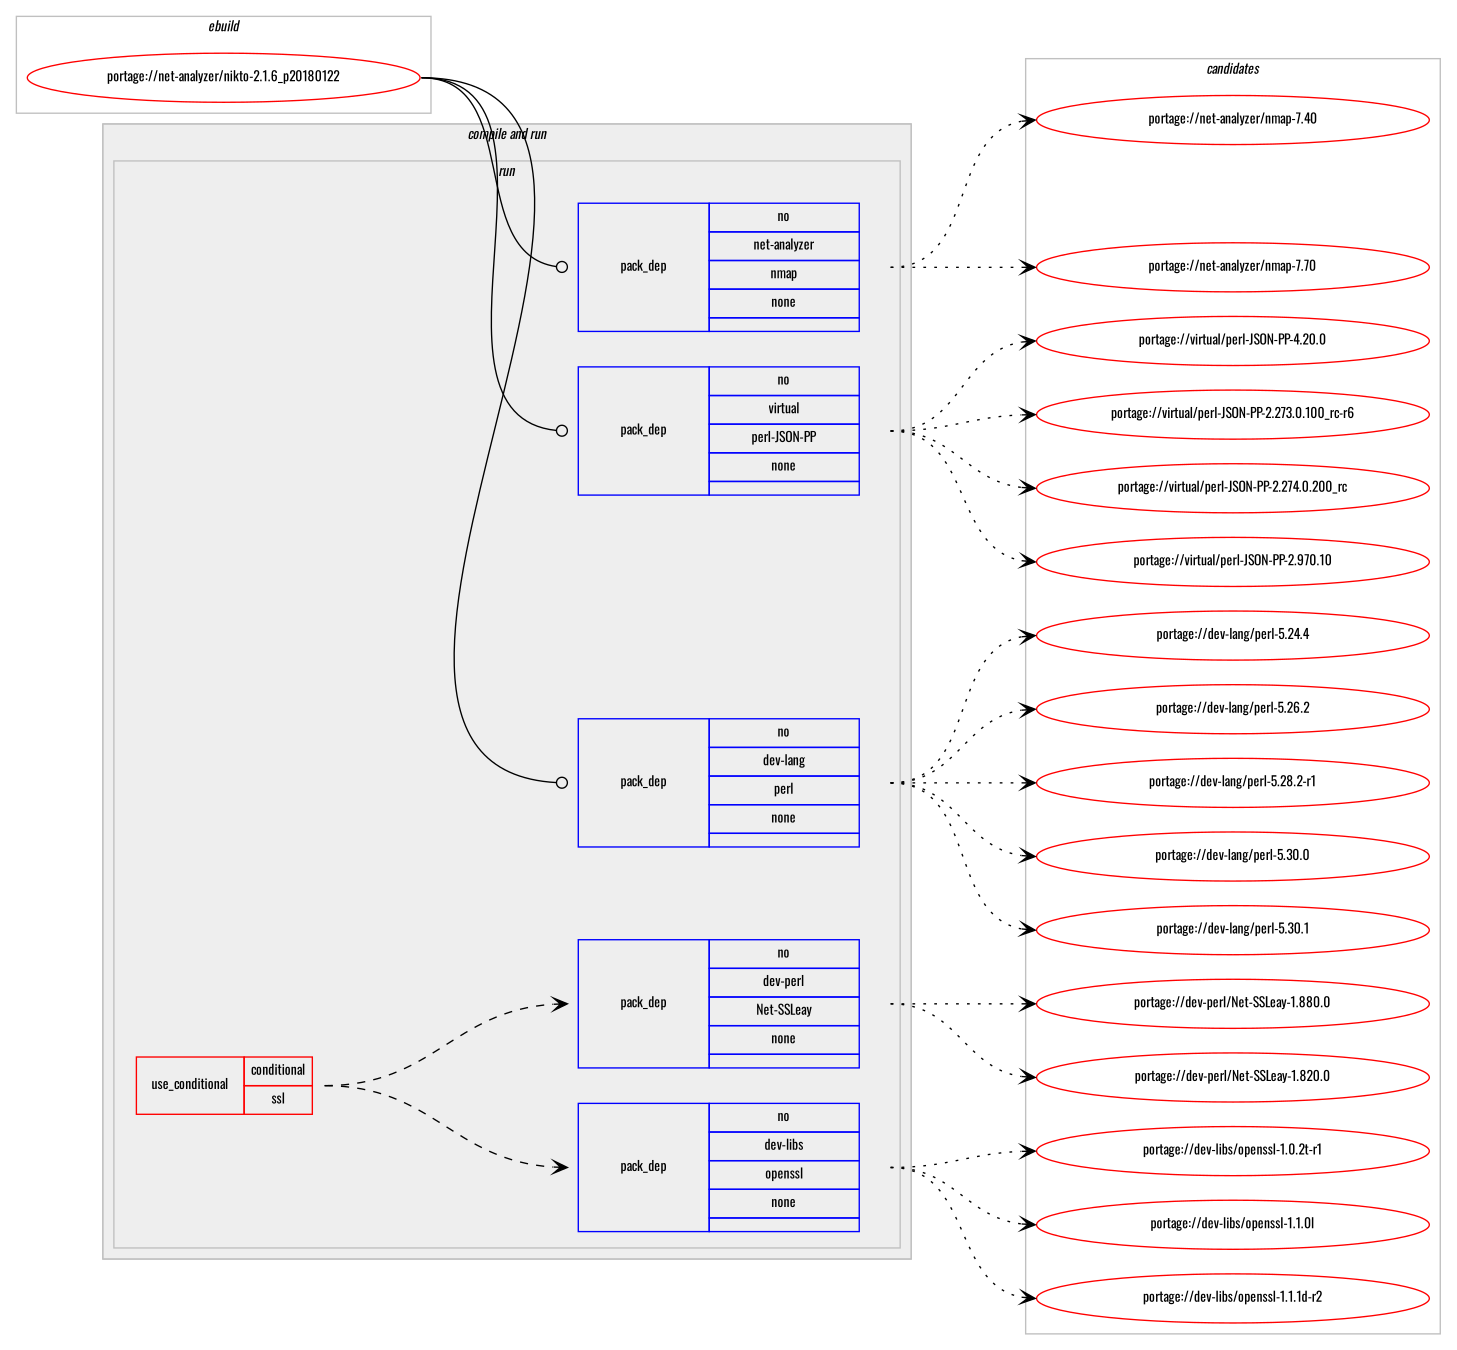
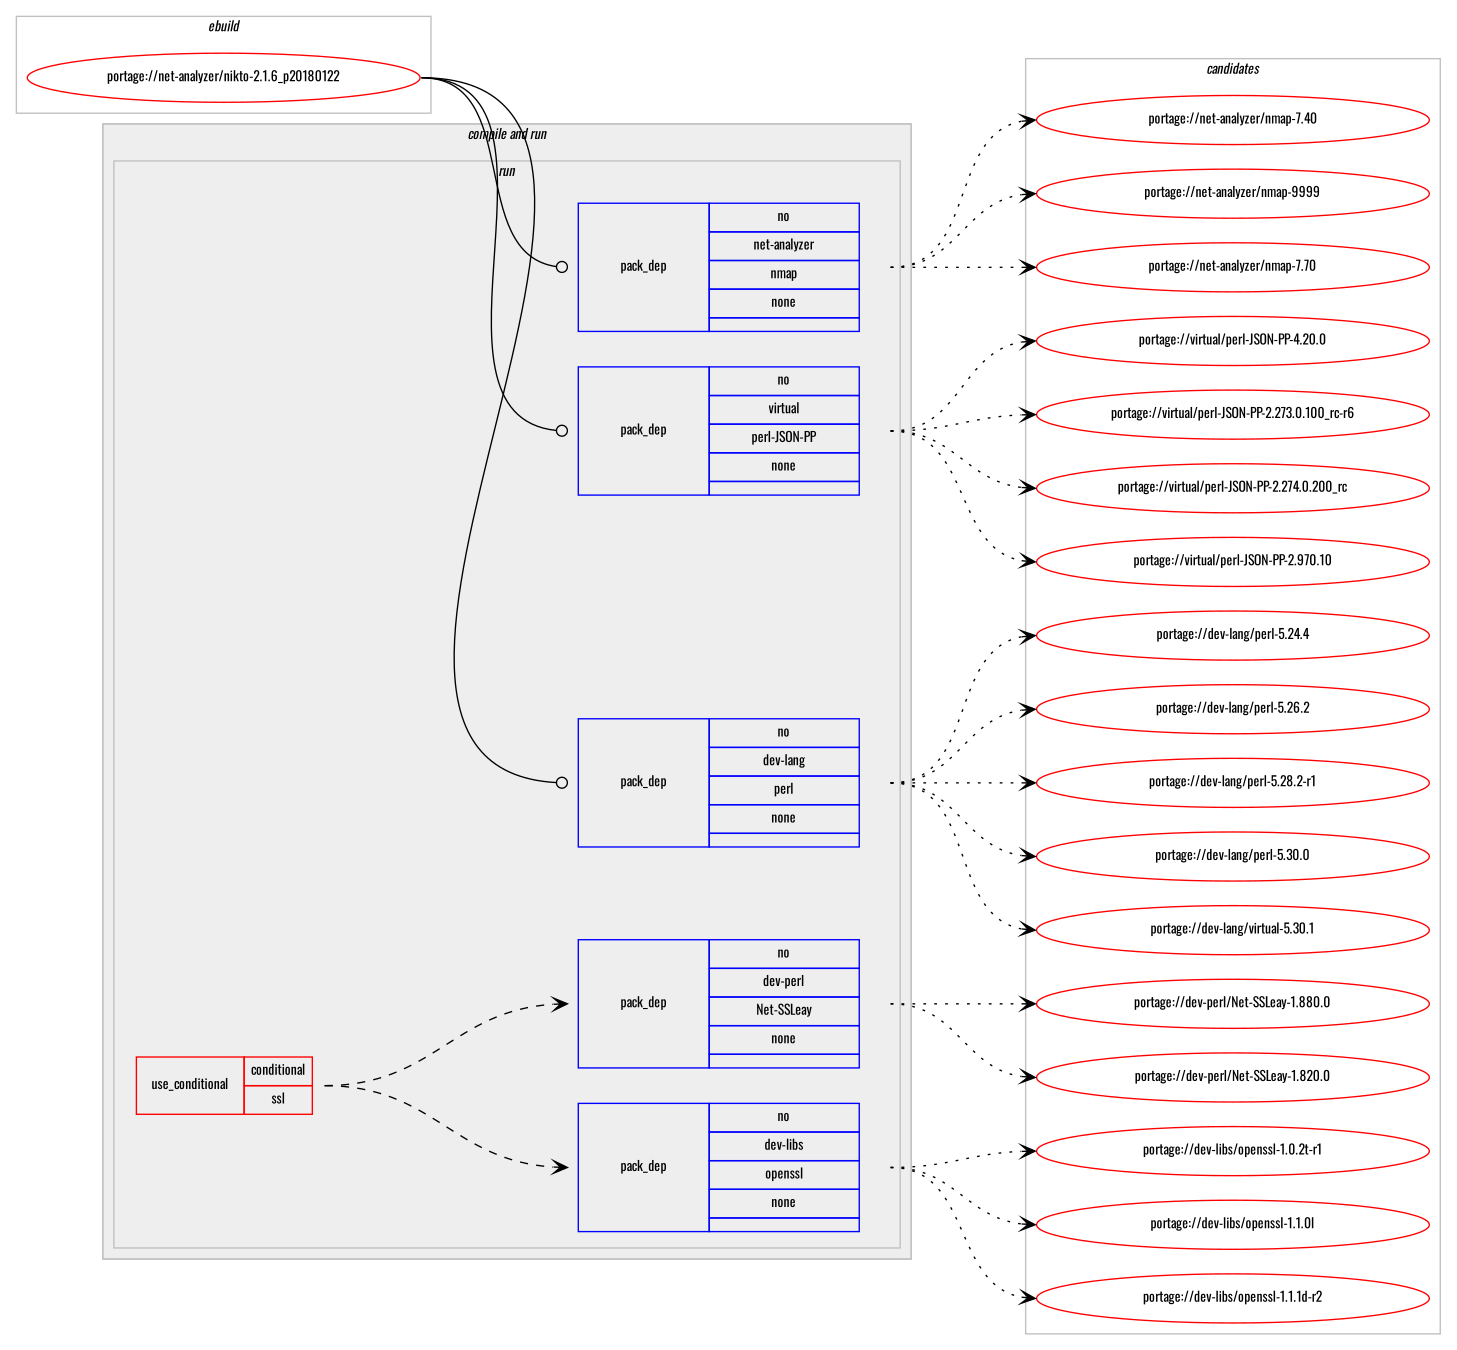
node "portage://net-analyzer/nmap-9999": added
node "portage://dev-lang/perl-5.30.1": label "portage://dev-lang/perl-5.30.1" -> "portage://dev-lang/virtual-5.30.1"
